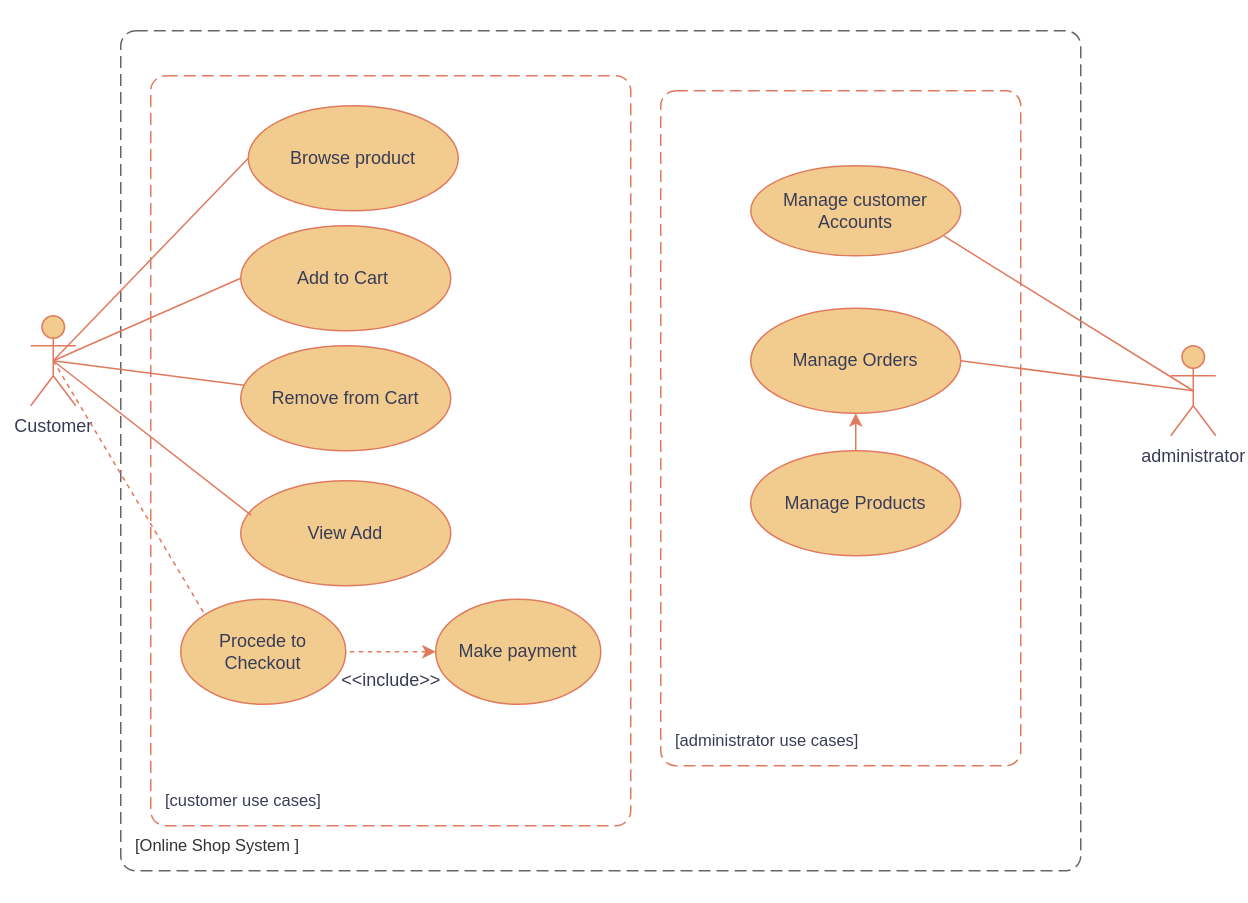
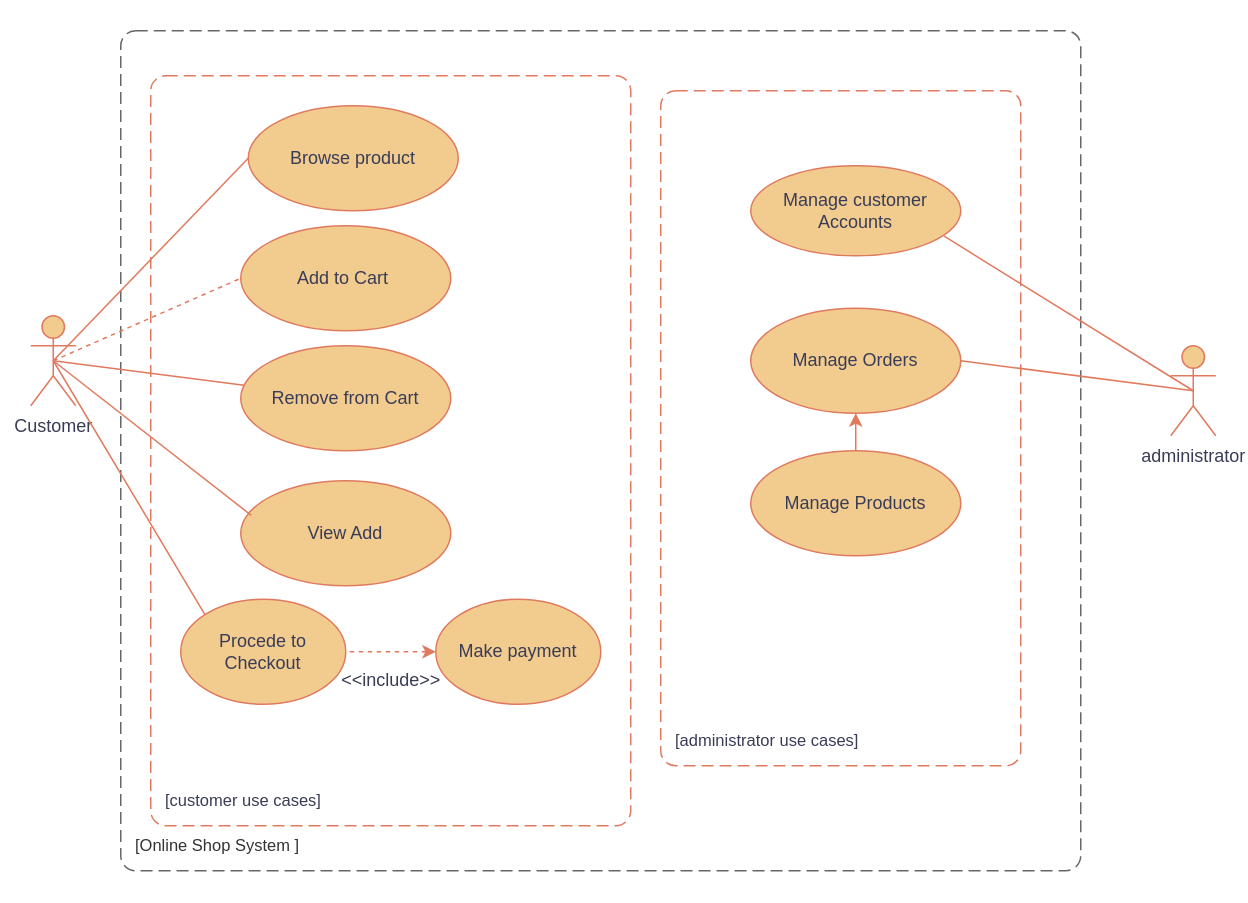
edge "Add to Cart" -- "Customer": style solid -> dashed
edge "Customer" -- "Procede to Checkout": style dashed -> solid
